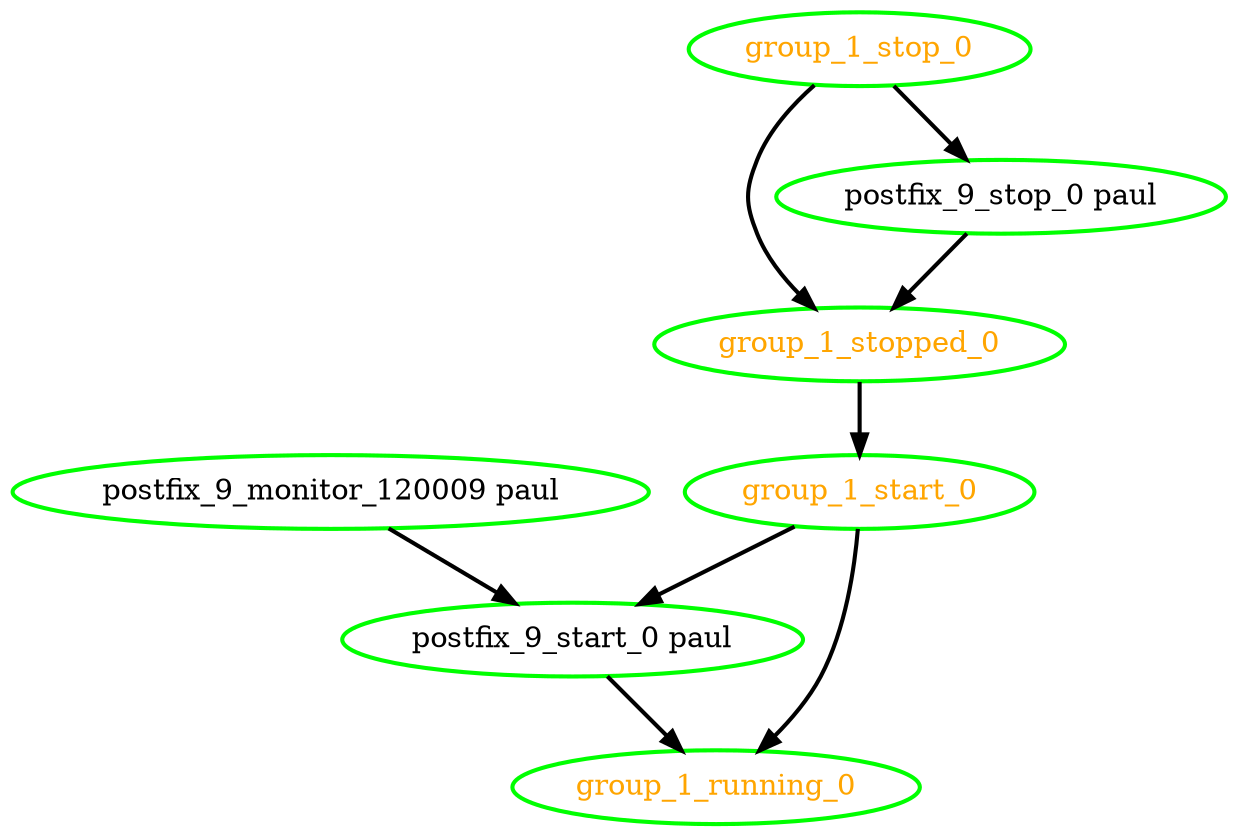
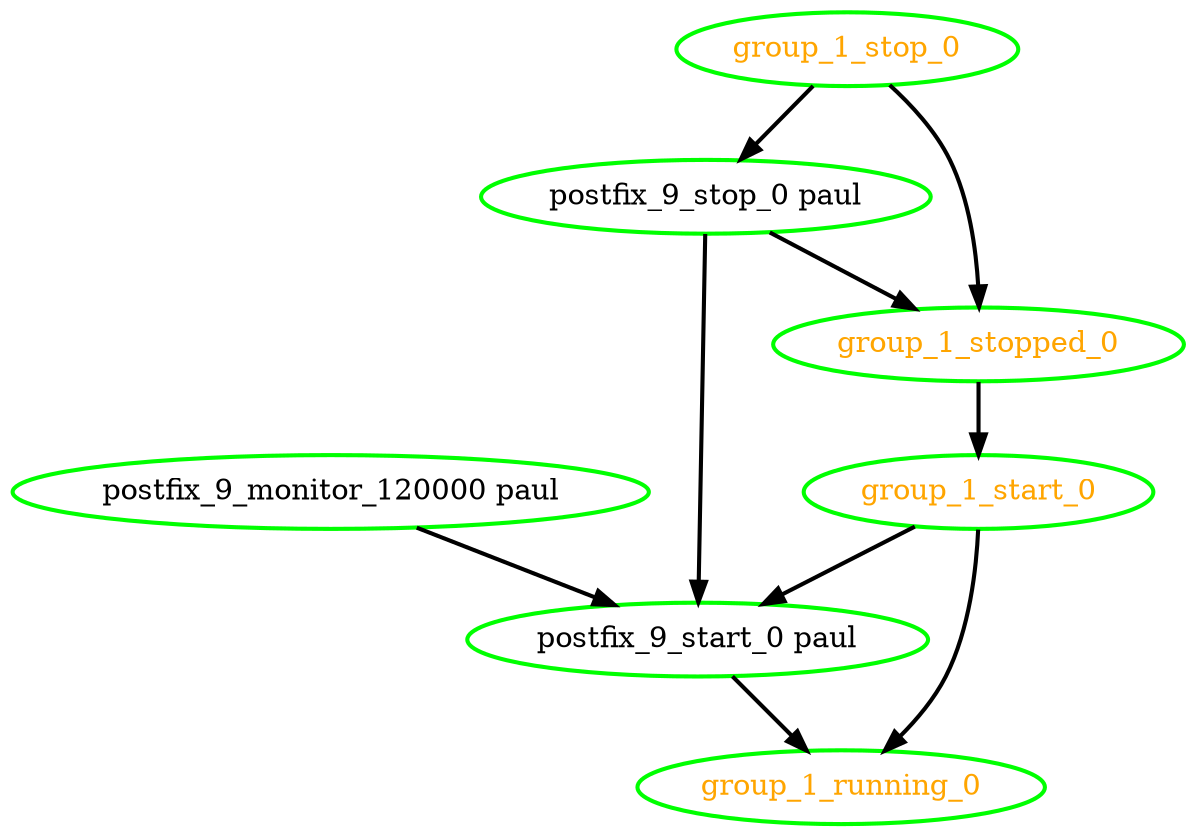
edge "postfix_9_stop_0 paul" -> "postfix_9_start_0 paul": added
node "postfix_9_monitor_120009 paul": label "postfix_9_monitor_120009 paul" -> "postfix_9_monitor_120000 paul"
